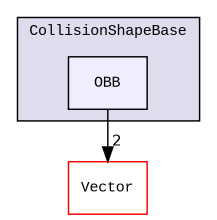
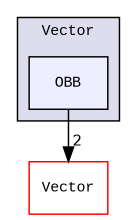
cluster "CollisionShapeBase": label "CollisionShapeBase" -> "Vector"
